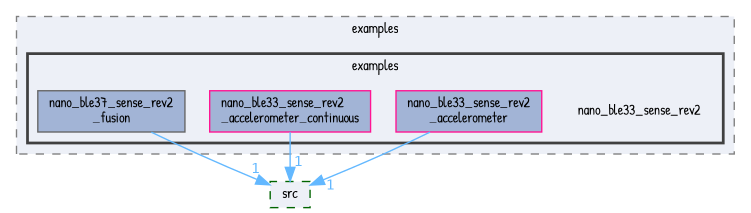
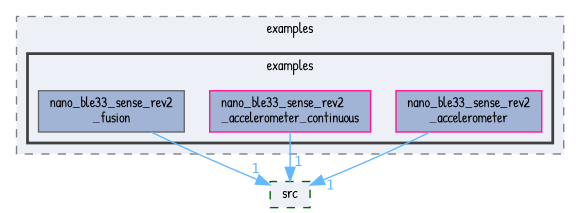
node "nano_ble37_sense_rev2 _fusion": label "nano_ble37_sense_rev2 _fusion" -> "nano_ble33_sense_rev2 _fusion"
node "nano_ble33_sense_rev2": removed
